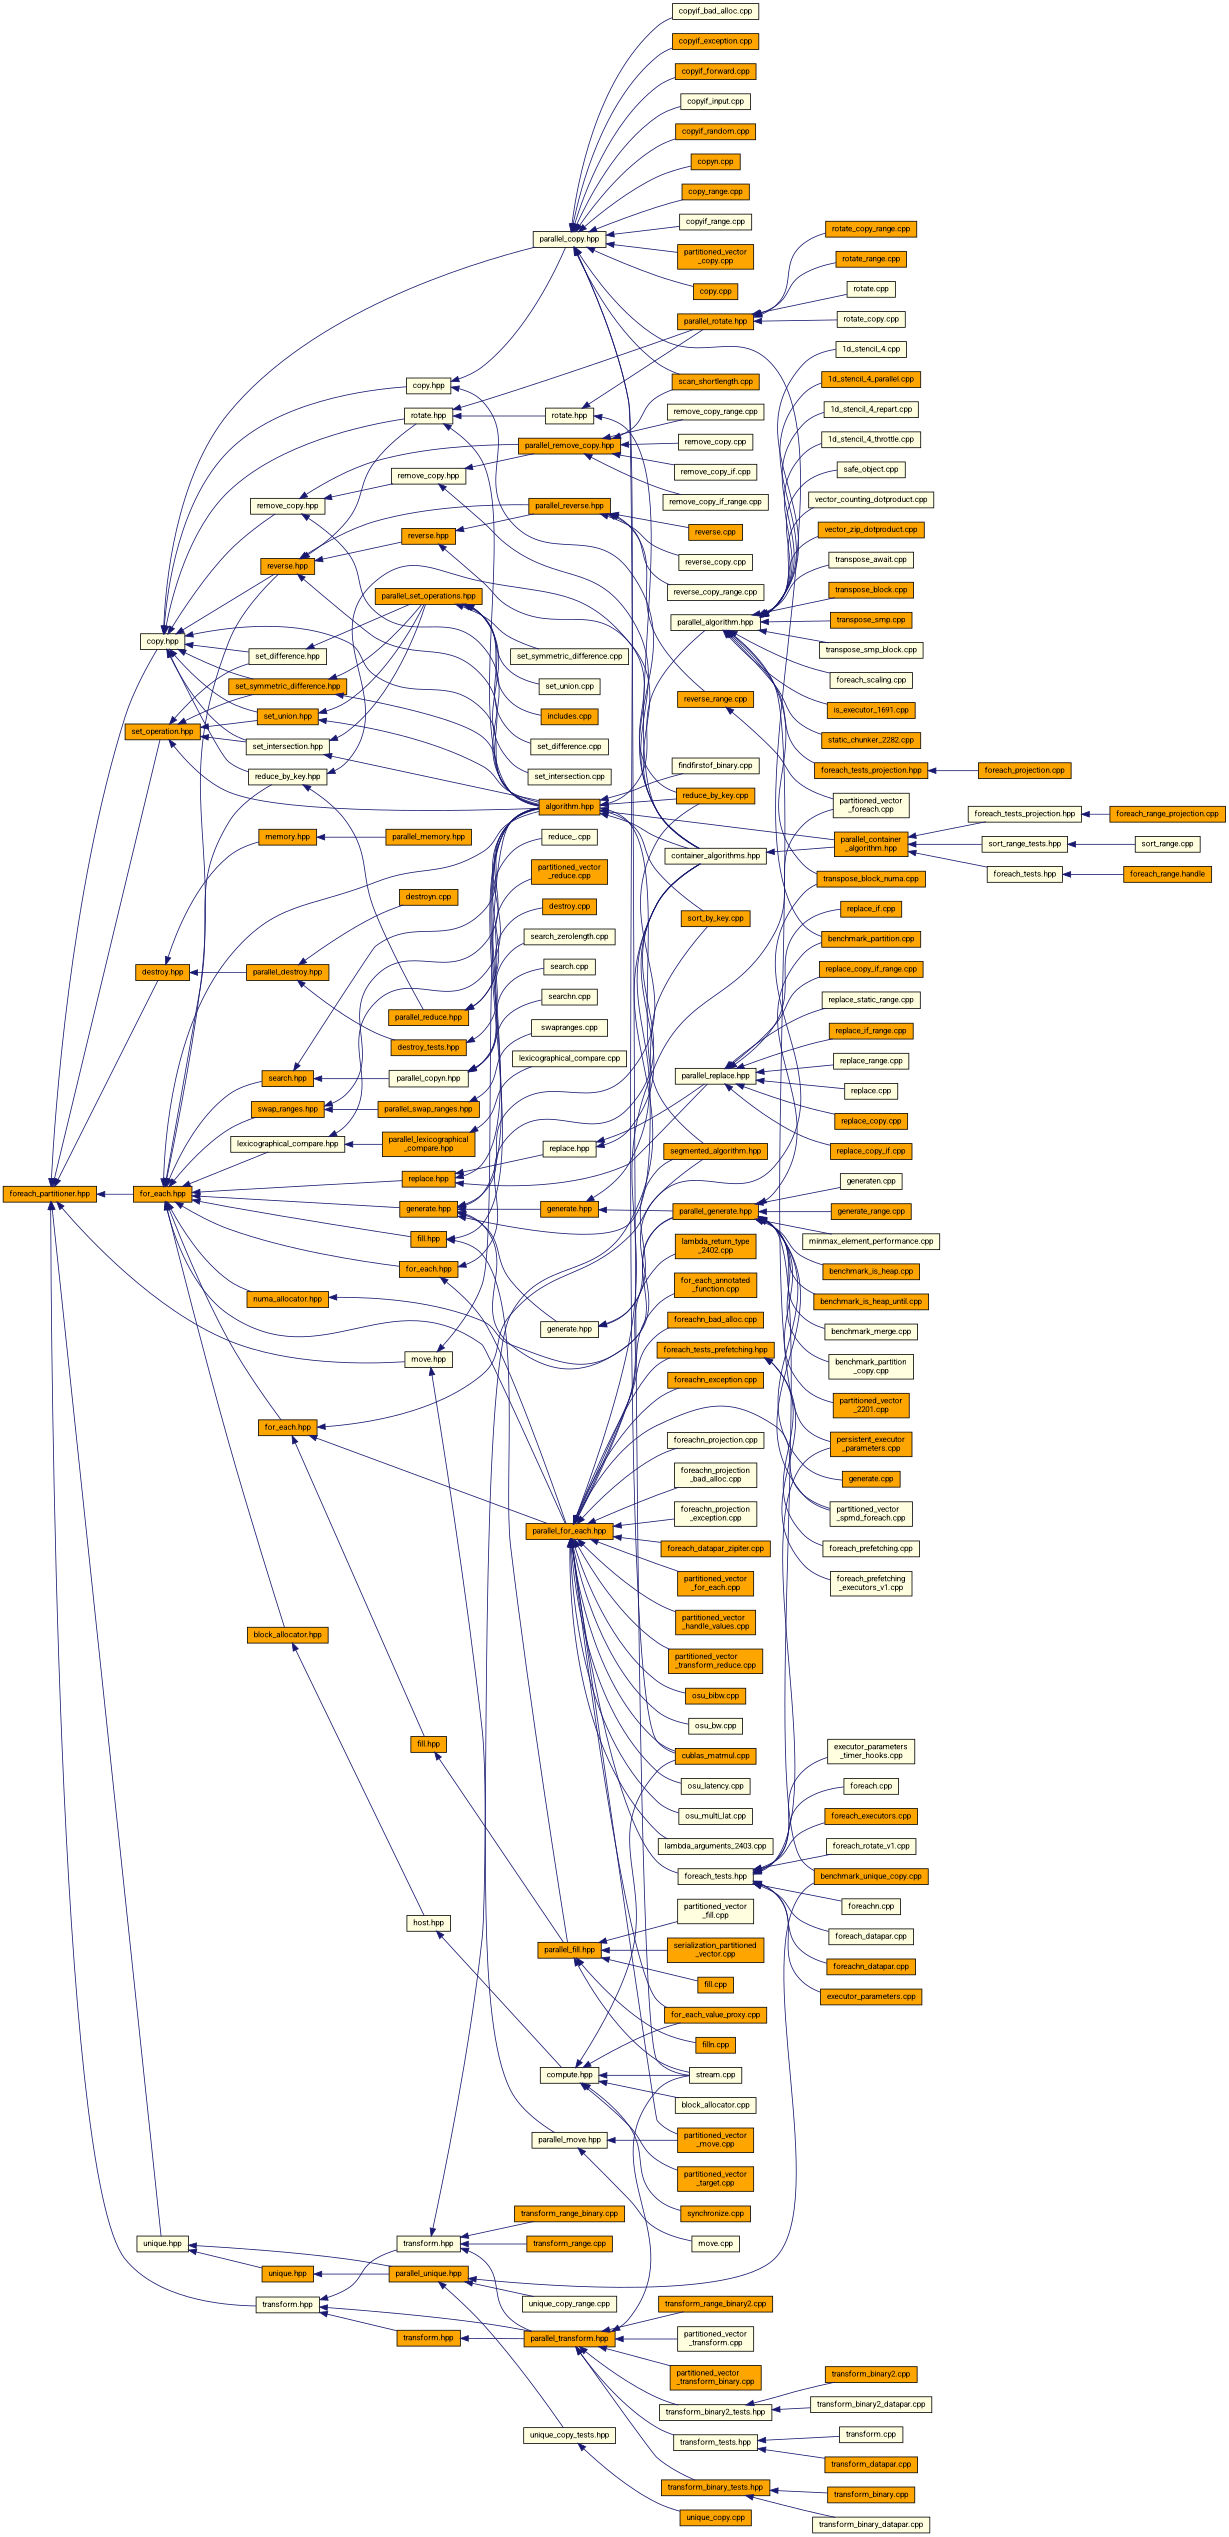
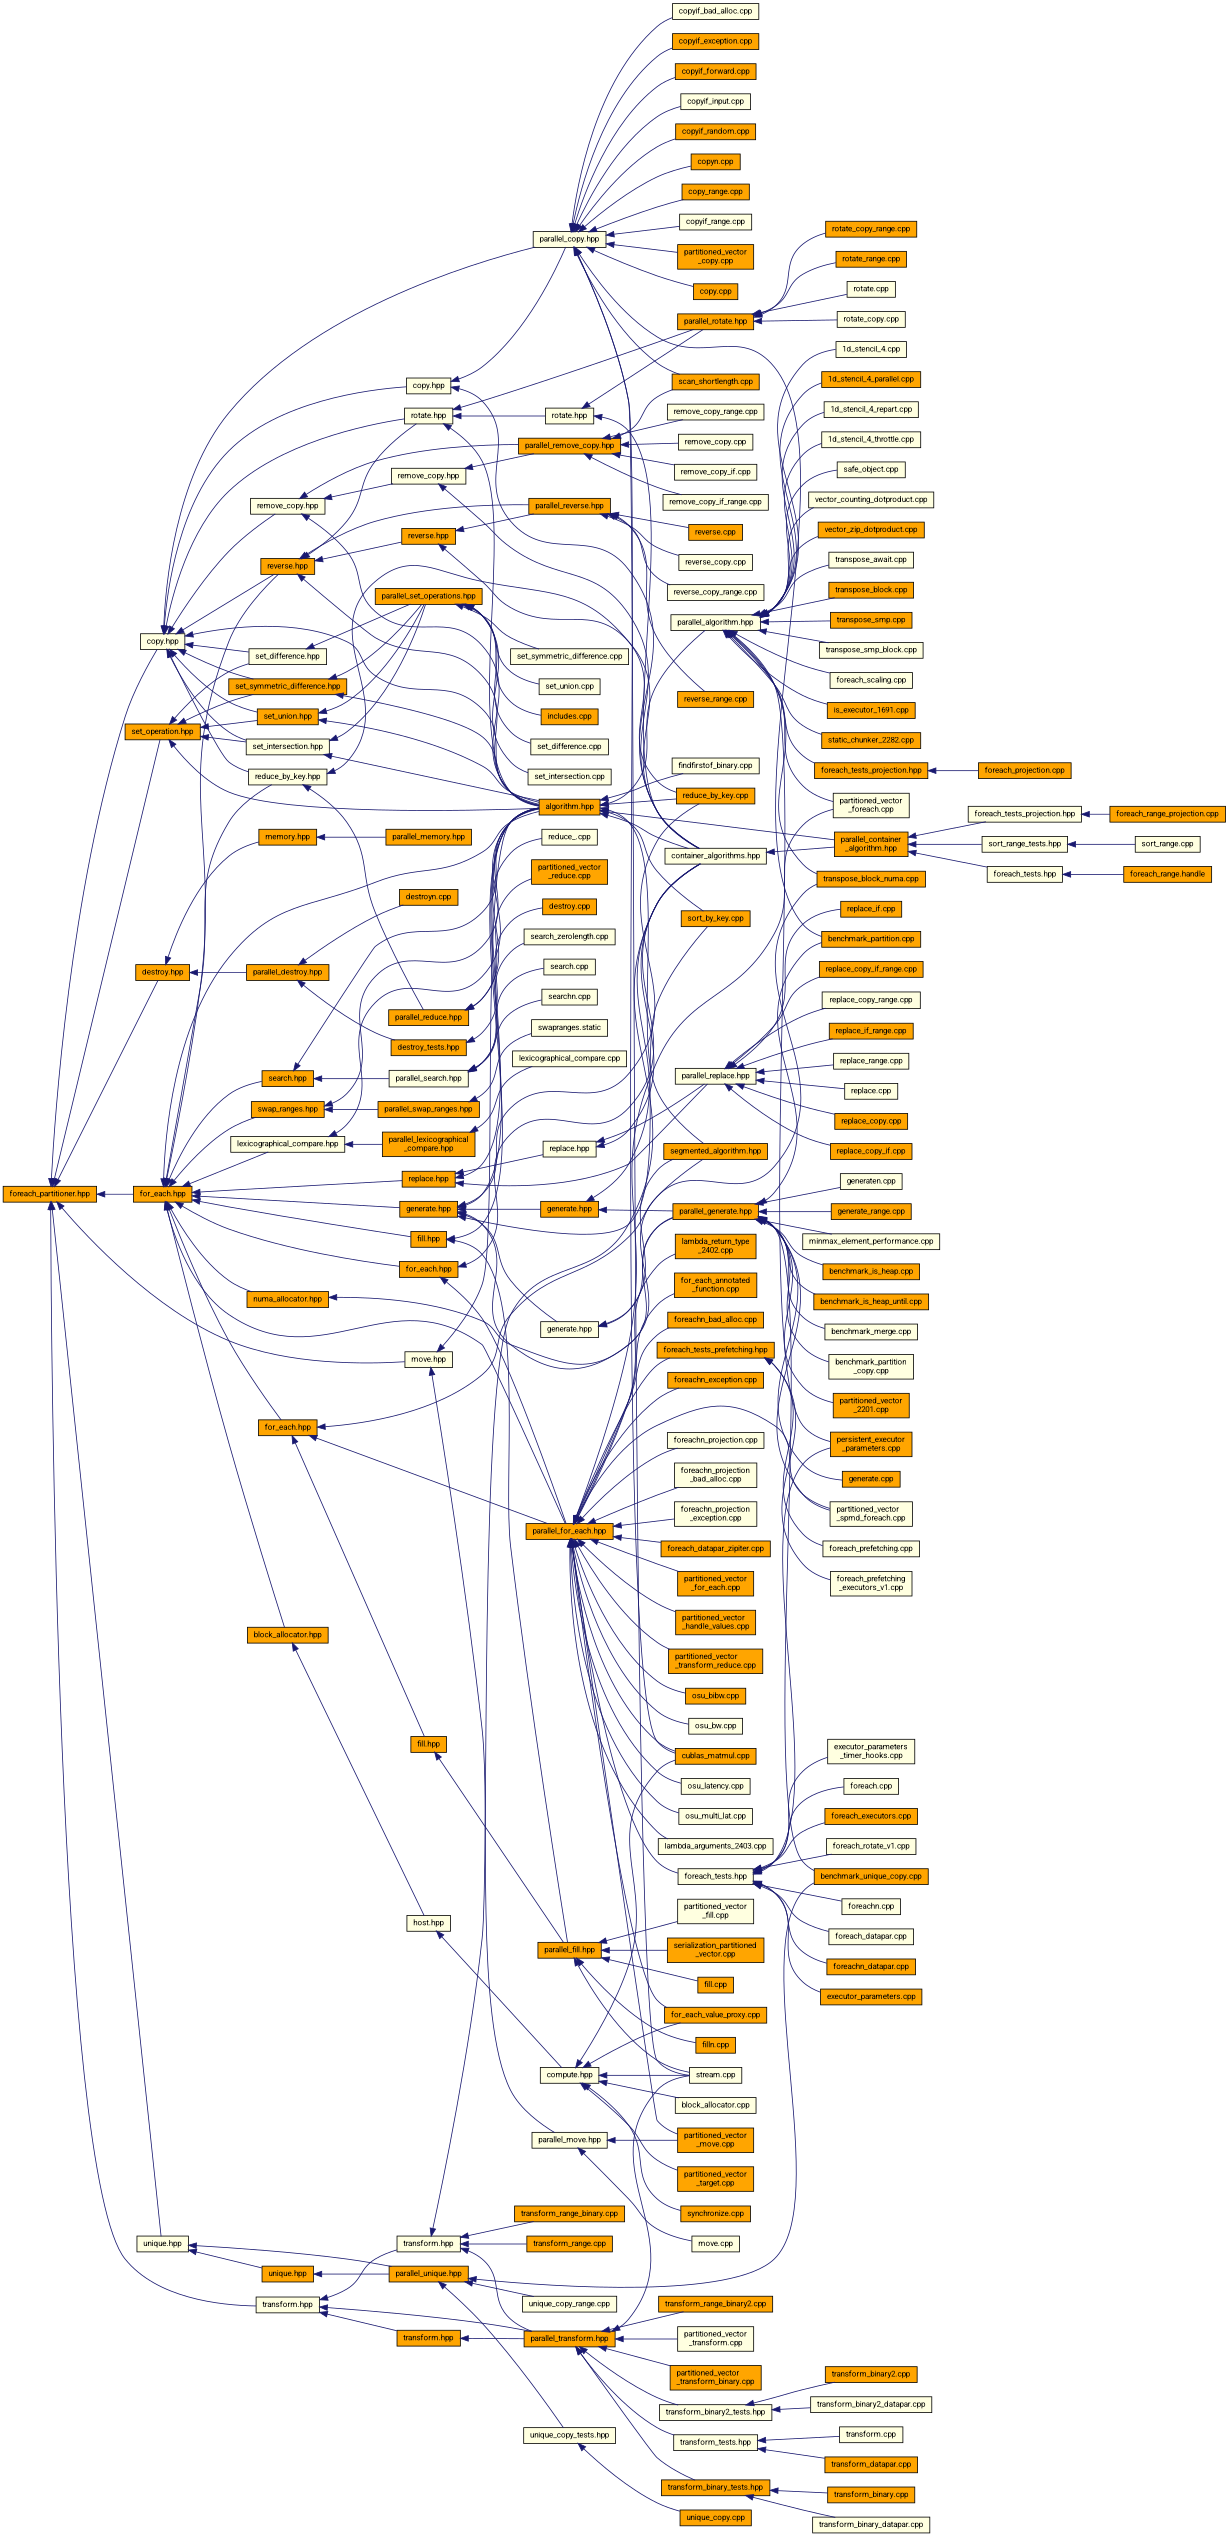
edge "partitioned_vector _foreach.cpp" -> "reverse_range.cpp": now "partitioned_vector _foreach.cpp" -> "parallel_algorithm.hpp"
node "replace_static_range.cpp": label "replace_static_range.cpp" -> "replace_copy_range.cpp"
node "swapranges.cpp": label "swapranges.cpp" -> "swapranges.static"
node "parallel_copyn.hpp": label "parallel_copyn.hpp" -> "parallel_search.hpp"
